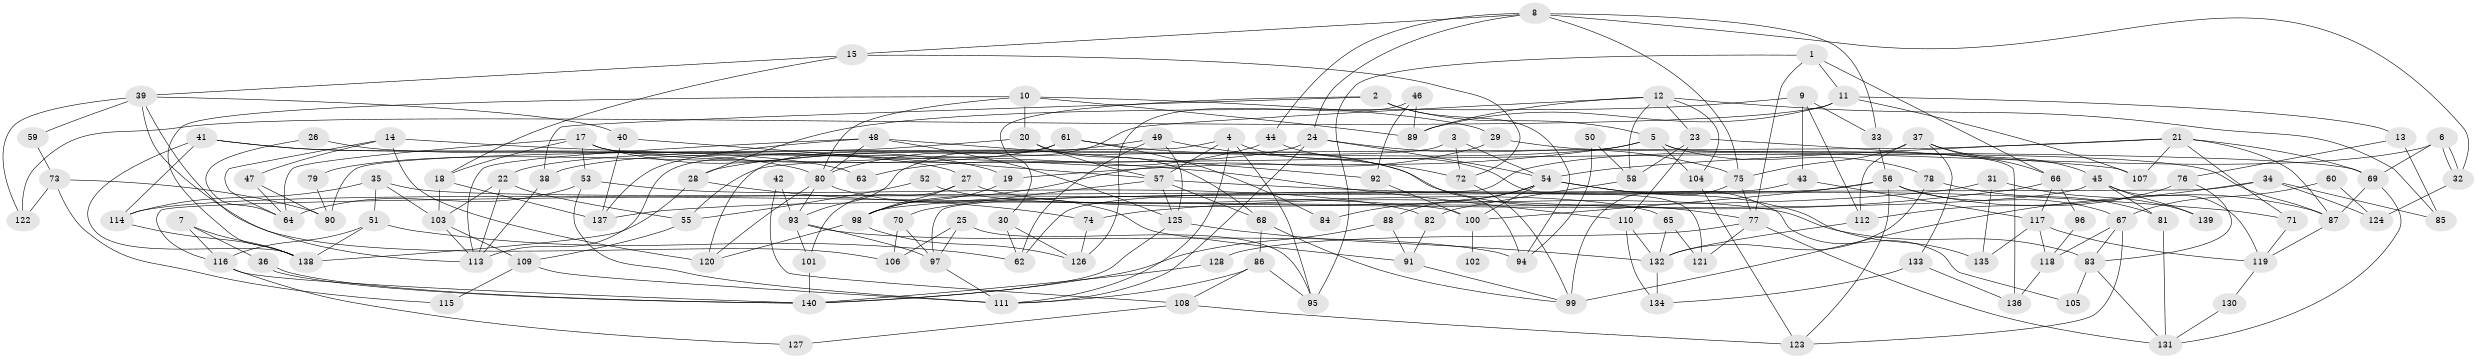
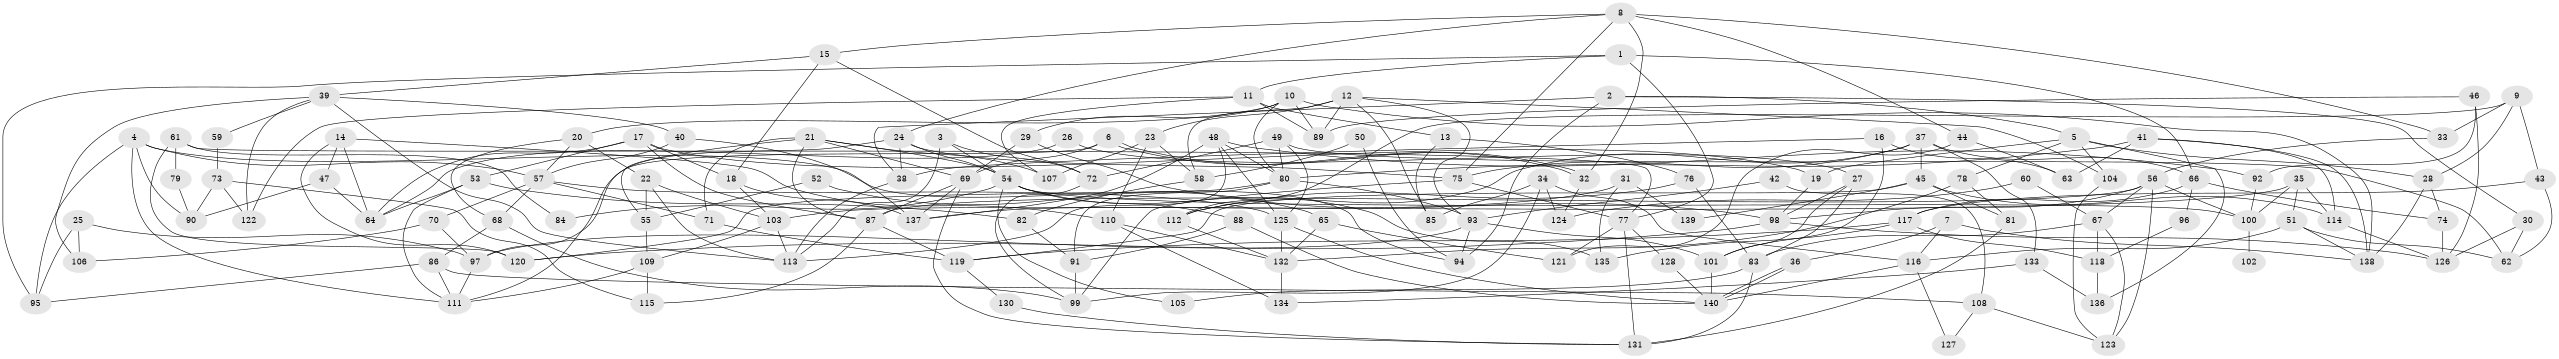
node "16": added
edge "69" -- "137": added
edge "114" -- "138": now "114" -- "126"
edge "87" -- "115": added
